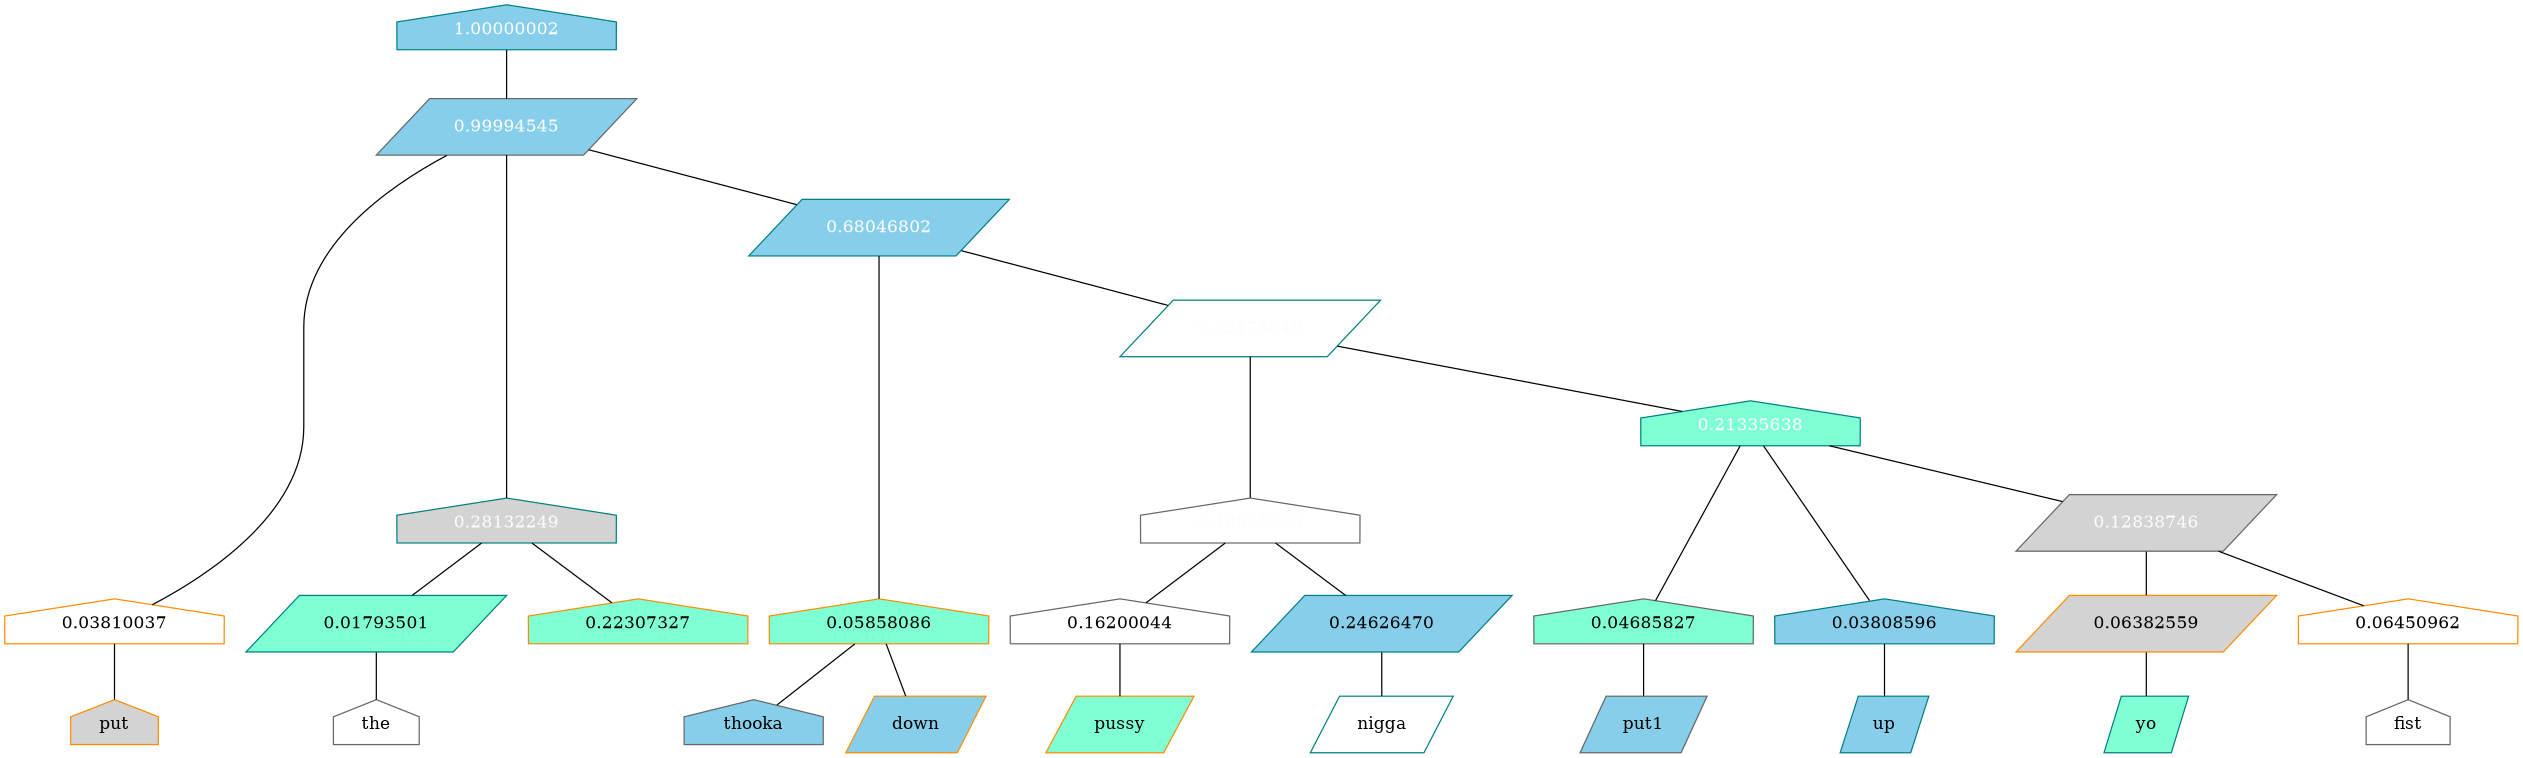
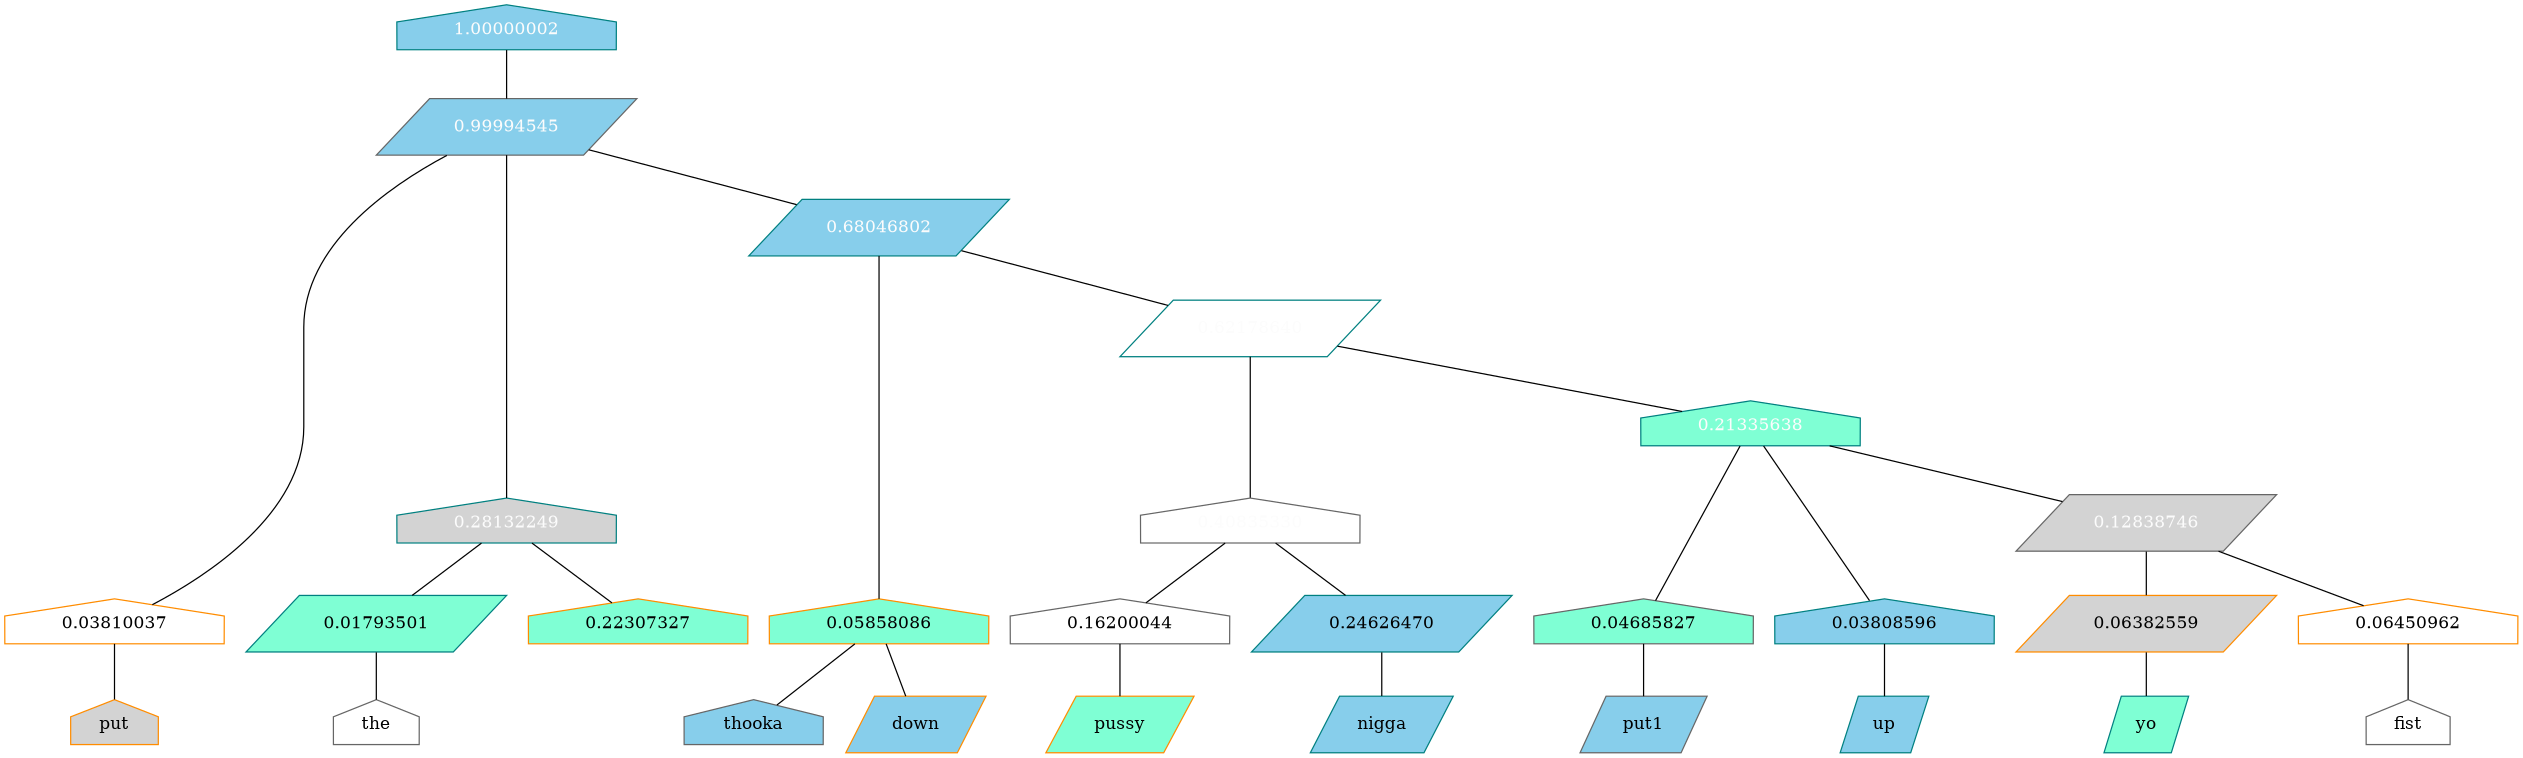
node "nigga": fillcolor white -> skyblue
